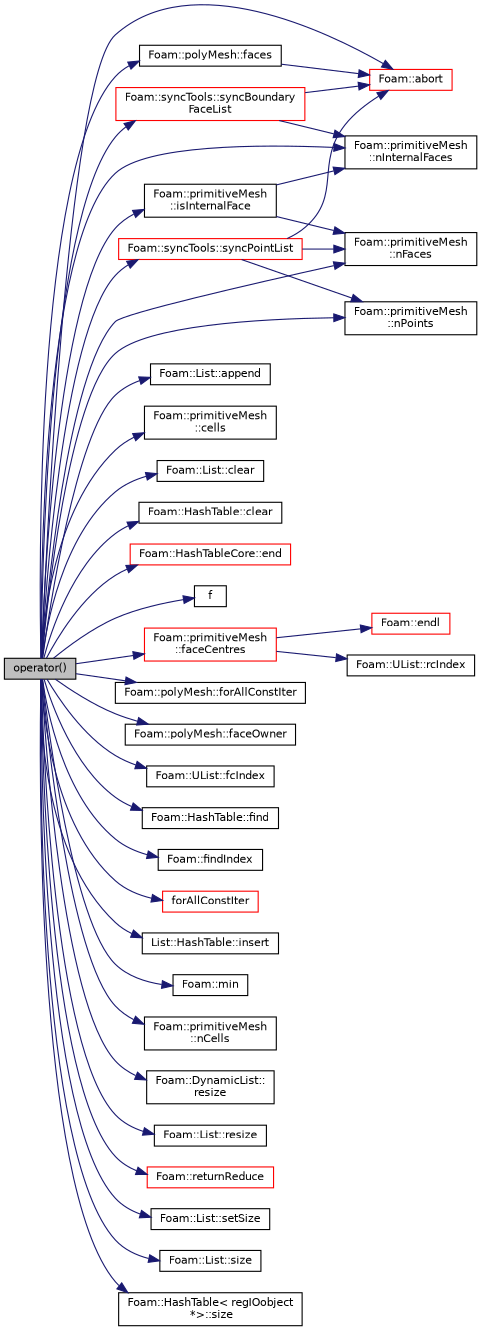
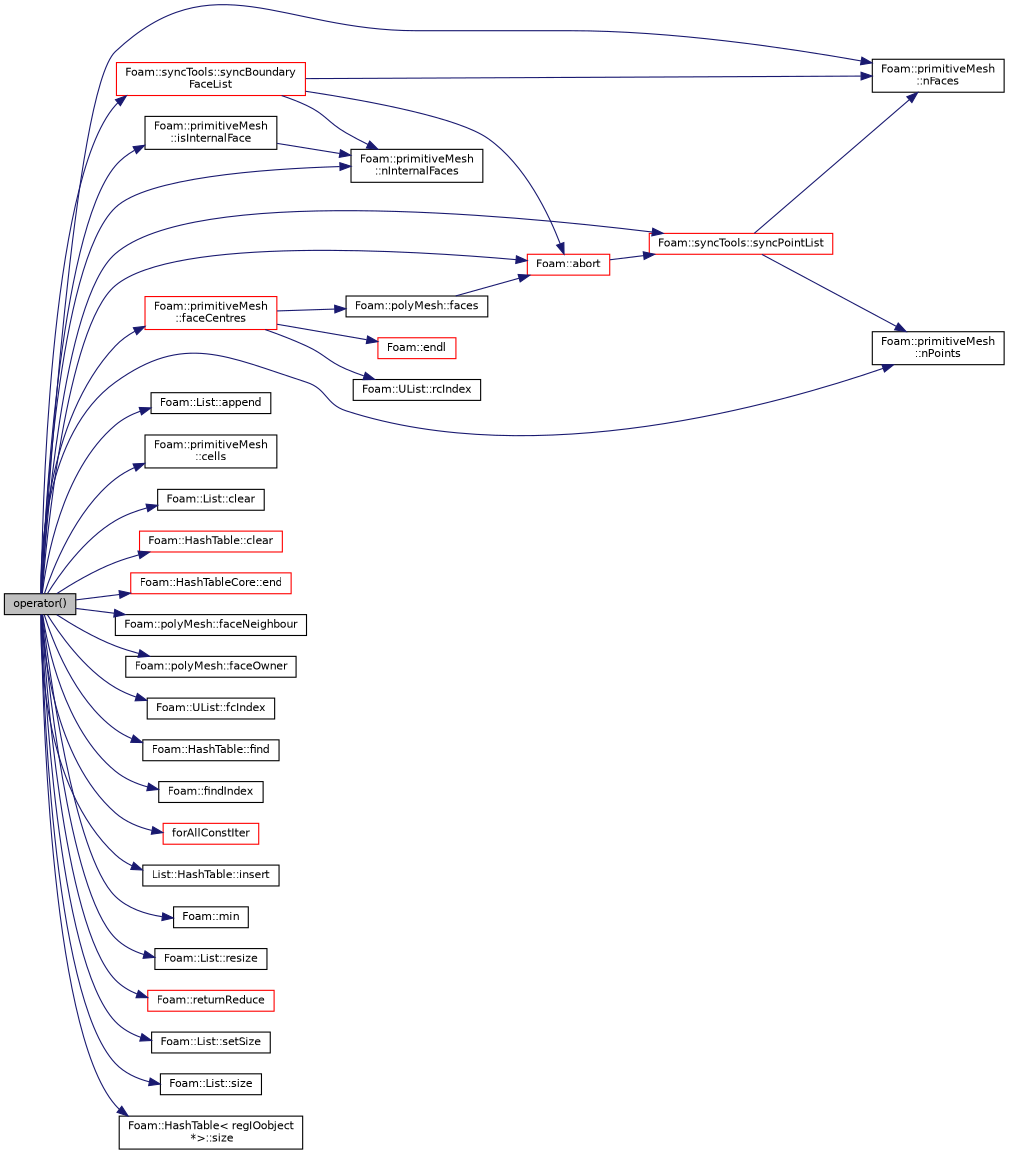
edge "Foam::syncTools::syncPointList" -> "Foam::abort": reversed
edge "Foam::primitiveMesh ::isInternalFace" -> "Foam::primitiveMesh ::nFaces": now "Foam::syncTools::syncBoundary FaceList" -> "Foam::primitiveMesh ::nFaces"
edge "operator()" -> "Foam::polyMesh::faces": now "Foam::primitiveMesh ::faceCentres" -> "Foam::polyMesh::faces"
node "Foam::HashTable::clear": color black -> red
node "f": removed
node "Foam::polyMesh::forAllConstIter": label "Foam::polyMesh::forAllConstIter" -> "Foam::polyMesh::faceNeighbour"
node "Foam::primitiveMesh ::nCells": removed
node "Foam::DynamicList:: resize": removed
